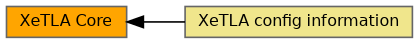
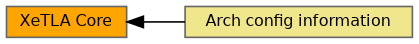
node "XeTLA config information": label "XeTLA config information" -> "Arch config information"
